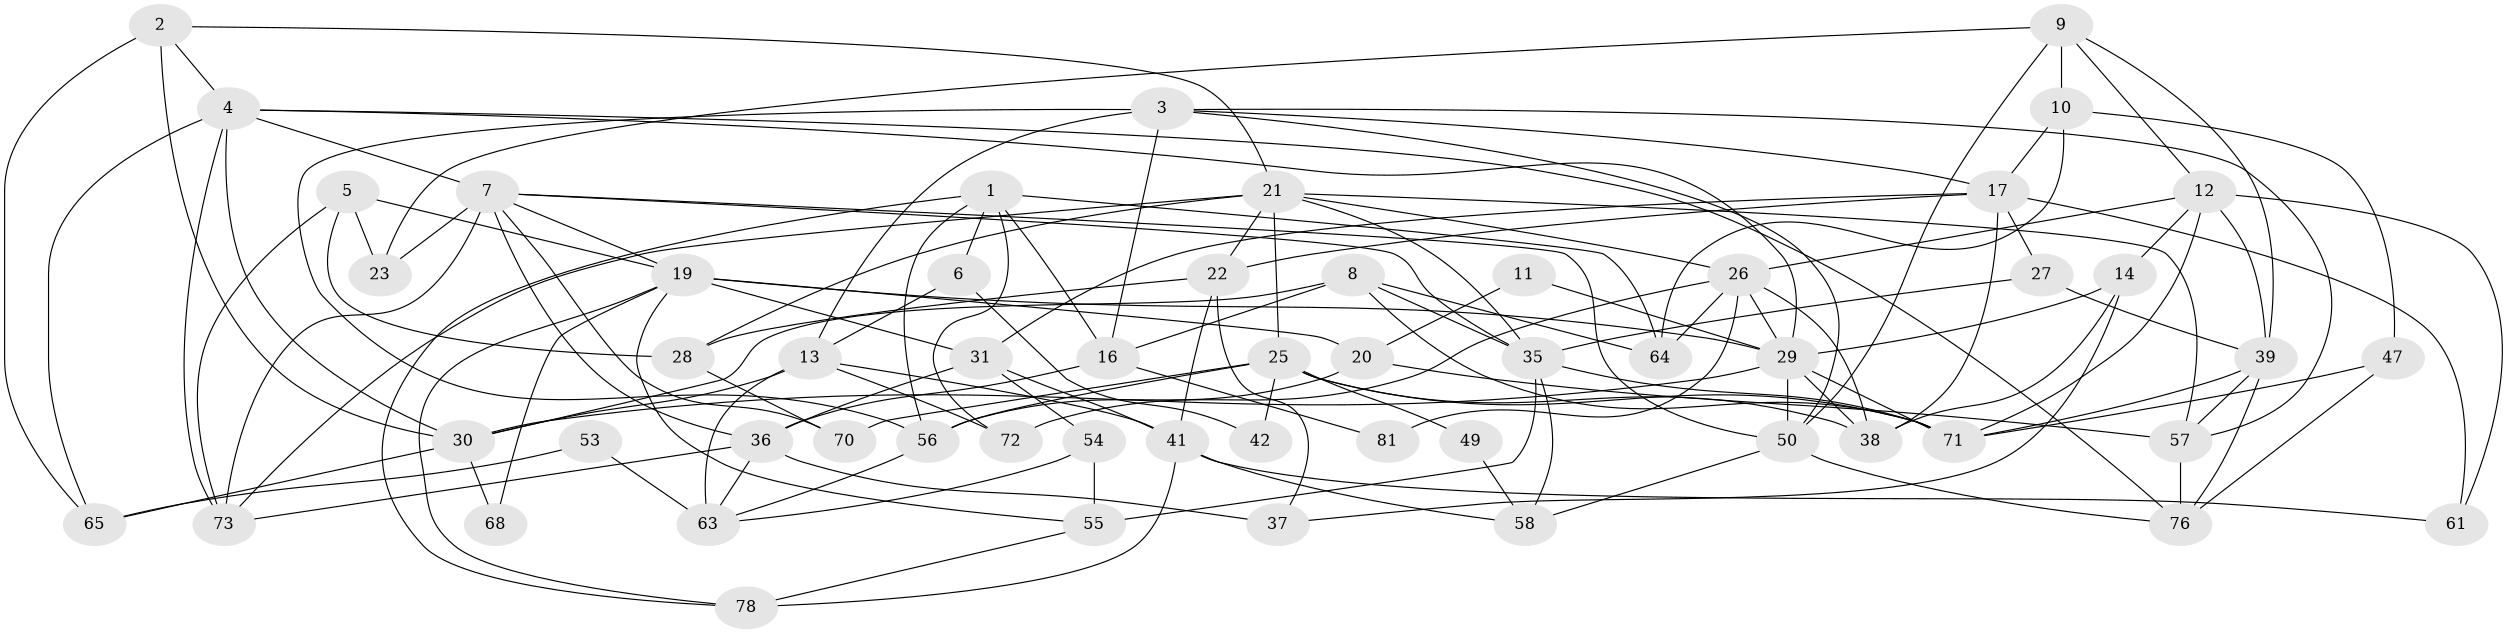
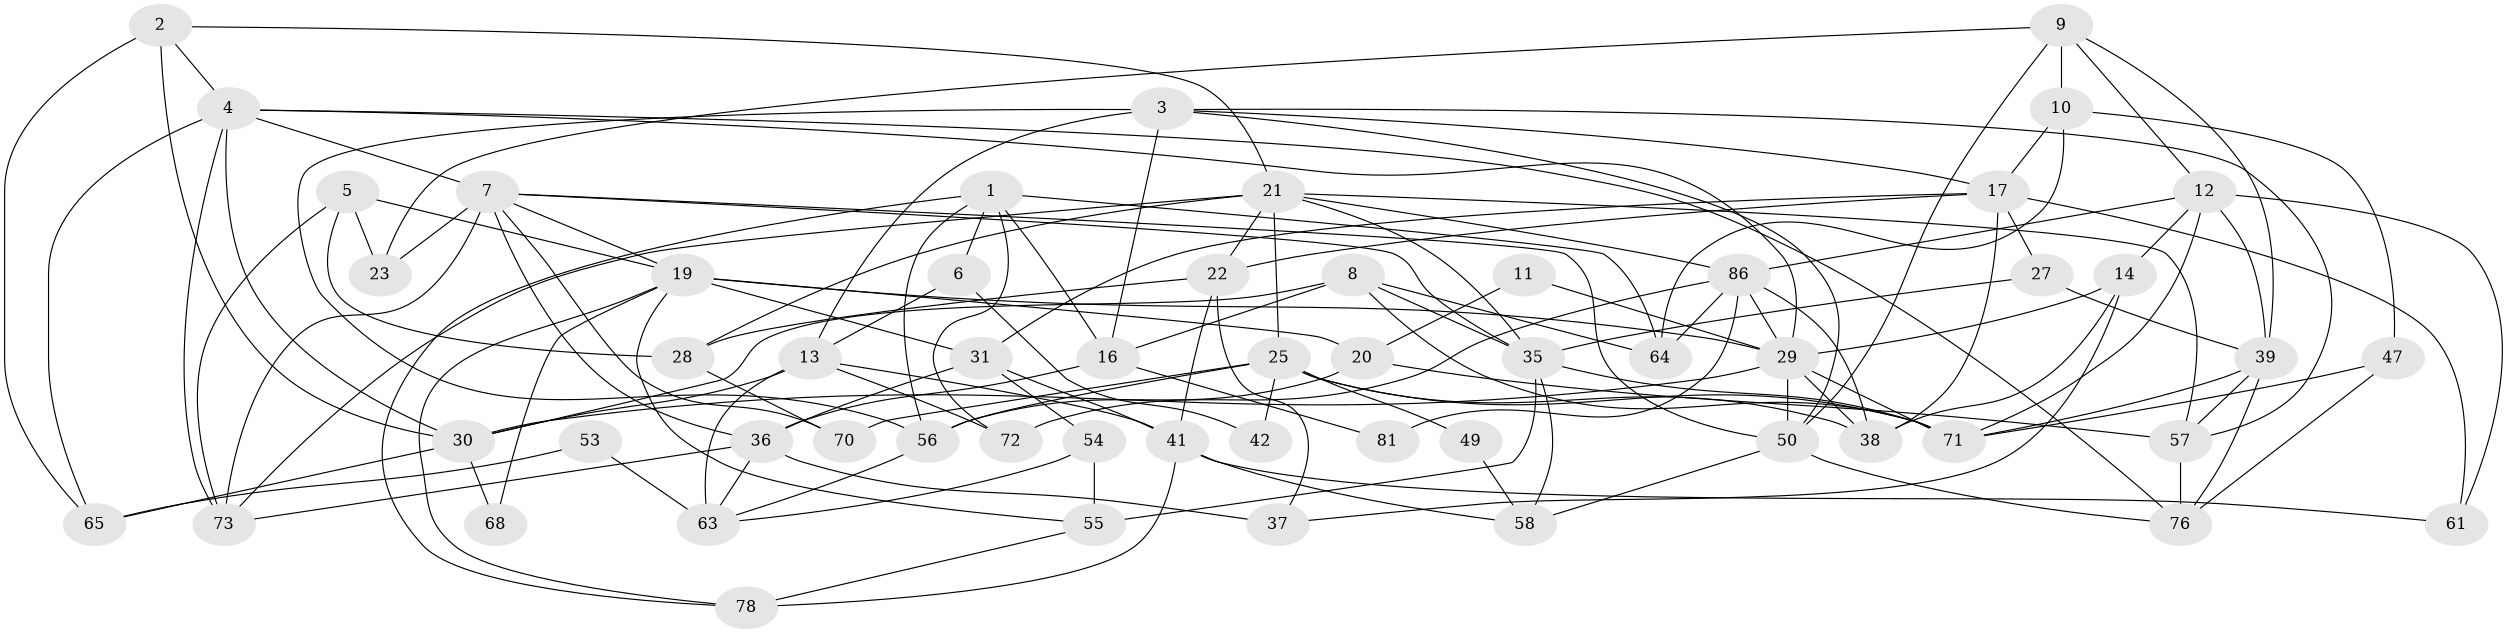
node "26": label "26" -> "86"
